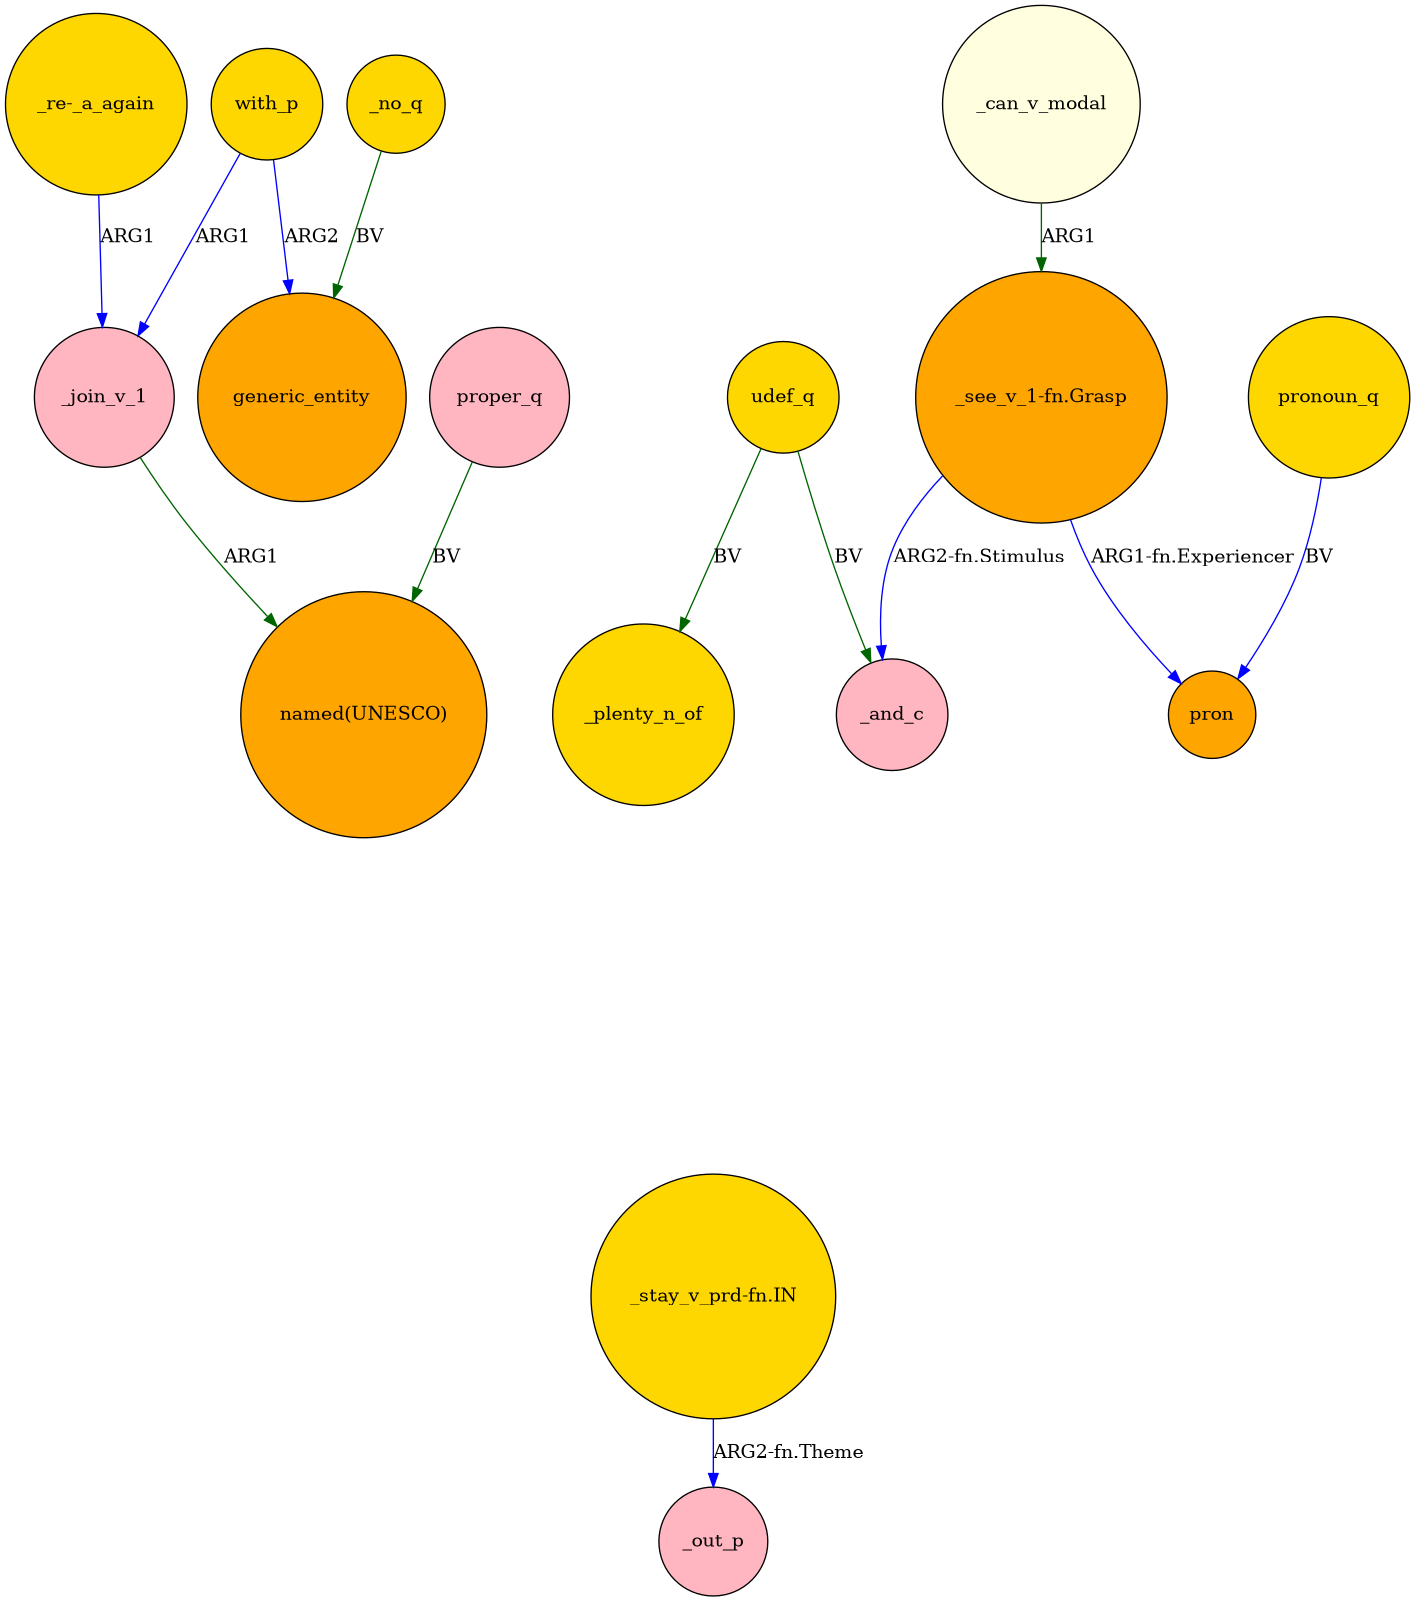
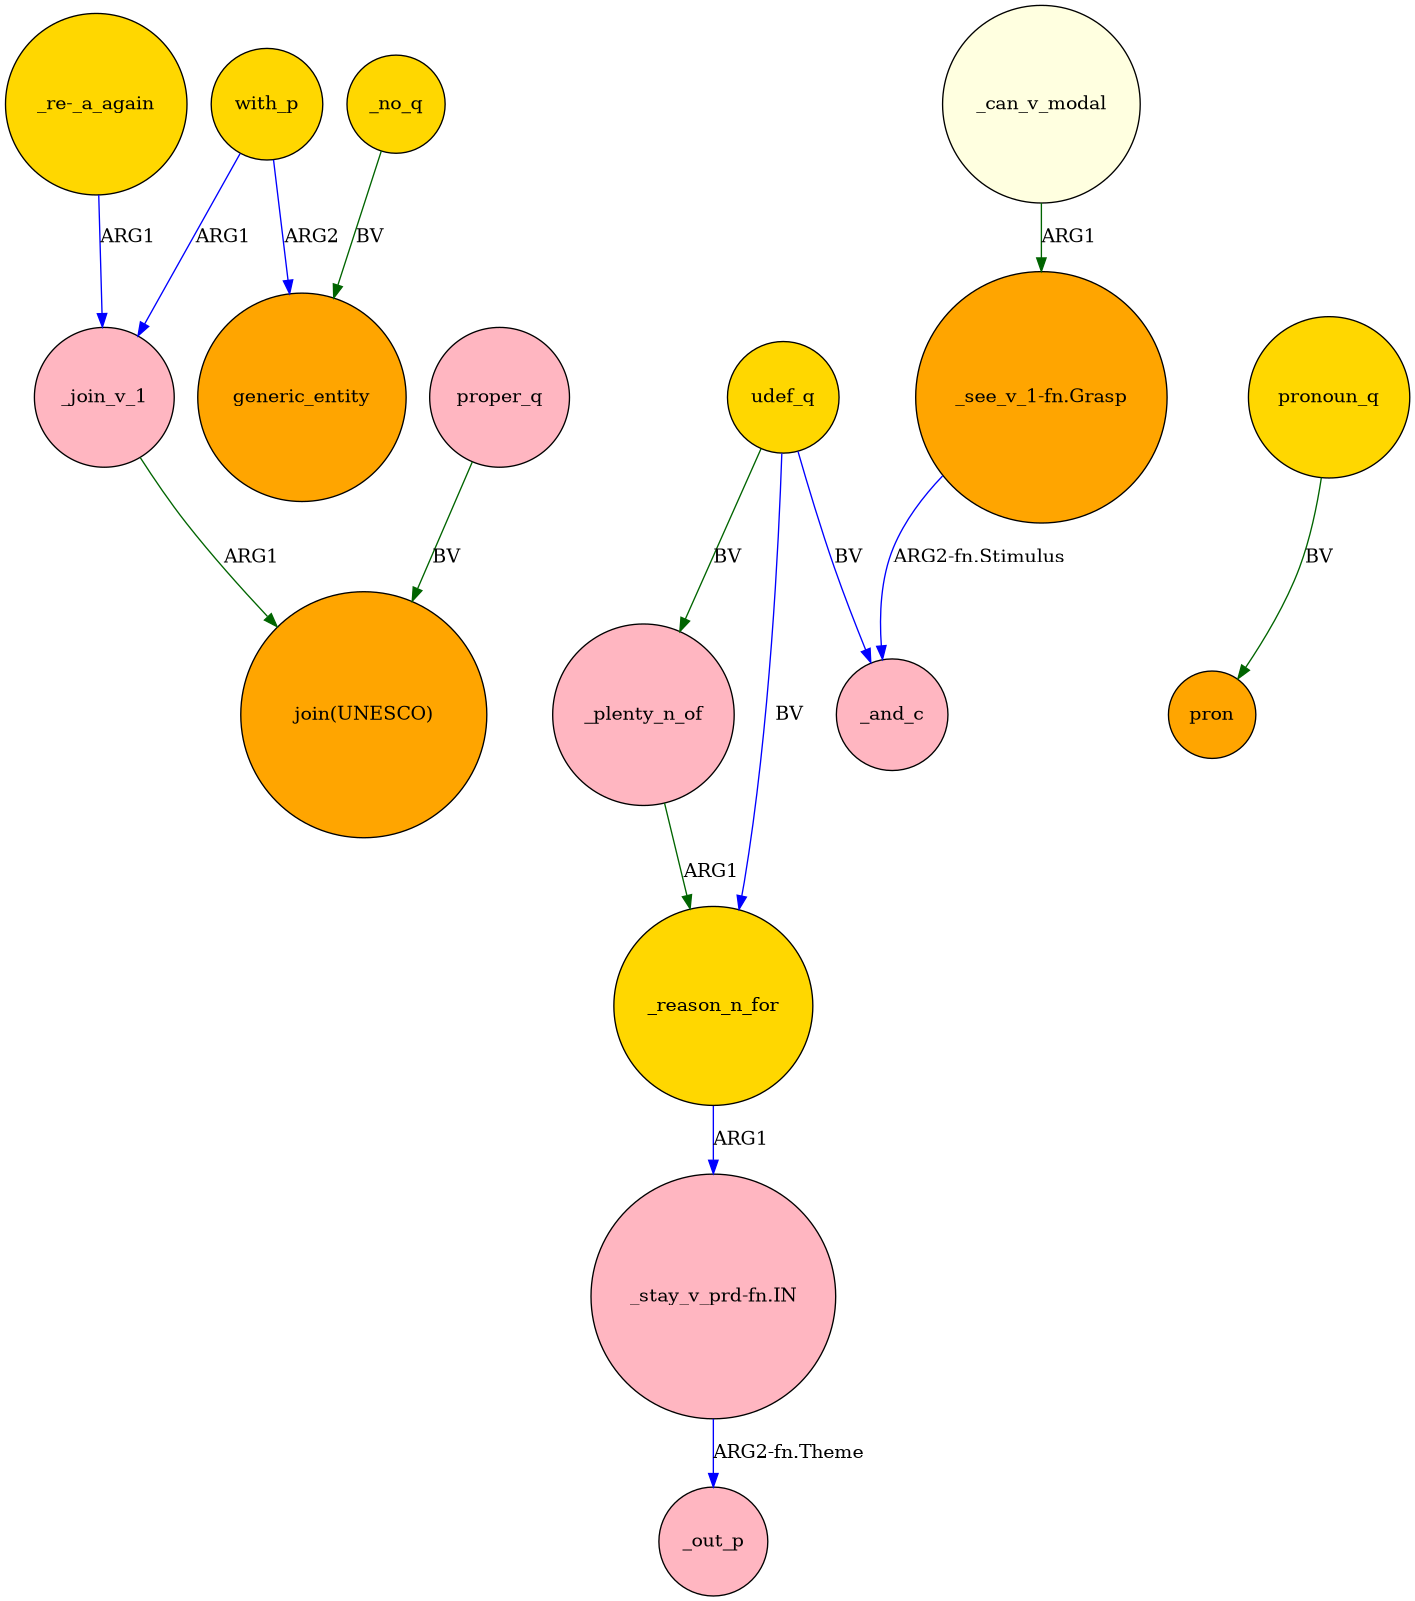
edge "udef_q" -> "_and_c": color darkgreen -> blue
edge "pronoun_q" -> "pron": color blue -> darkgreen
edge "_see_v_1-fn.Grasp" -> "pron": removed, label "ARG1-fn.Experiencer"
node "named(UNESCO)": label "named(UNESCO)" -> "join(UNESCO)"
node "_plenty_n_of": fillcolor gold -> lightpink
node "_reason_n_for": added
node "_stay_v_prd-fn.IN": fillcolor gold -> lightpink
